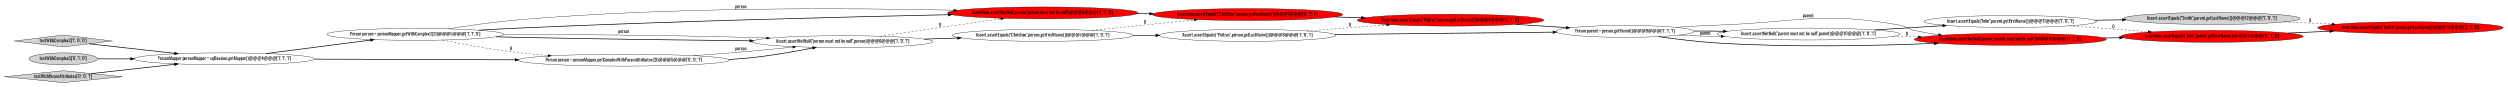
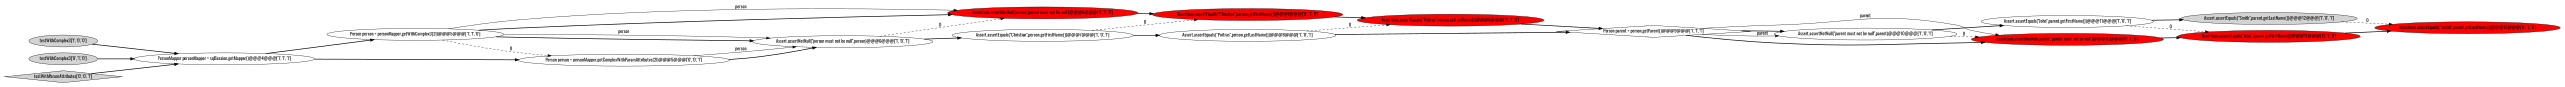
node "Person parent = person.getParent()@@@9@@@['1', '1', '1']": shape ellipse -> diamond
node "testWithComplex3['1', '0', '0']": shape diamond -> ellipse
